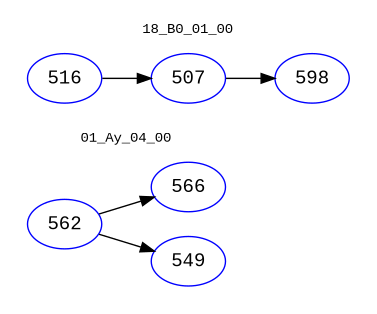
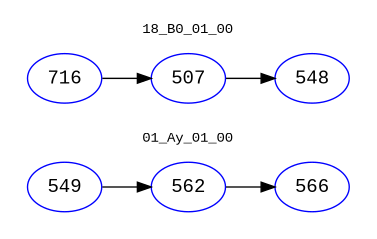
node "516": label "516" -> "716"
node "598": label "598" -> "548"
cluster "01_Ay_04_00": label "01_Ay_04_00" -> "01_Ay_01_00"
edge "562" -> "549": reversed
